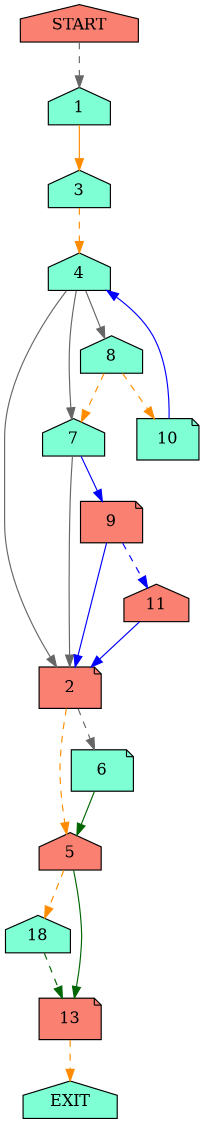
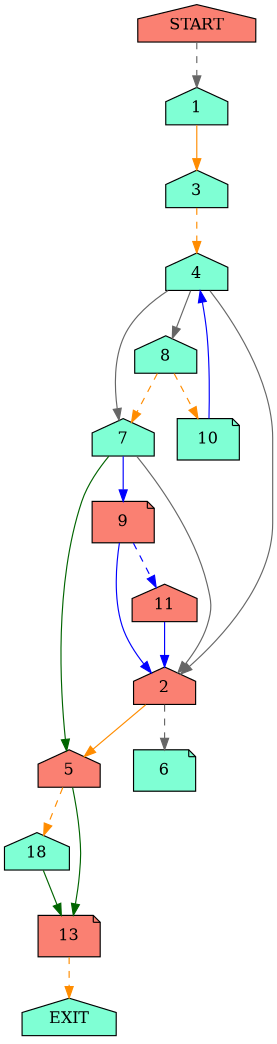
node "2": shape note -> house
edge "2" -> "5": style dashed -> solid
edge "6" -> "5": now "7" -> "5"
edge "18" -> "13": style dashed -> solid
